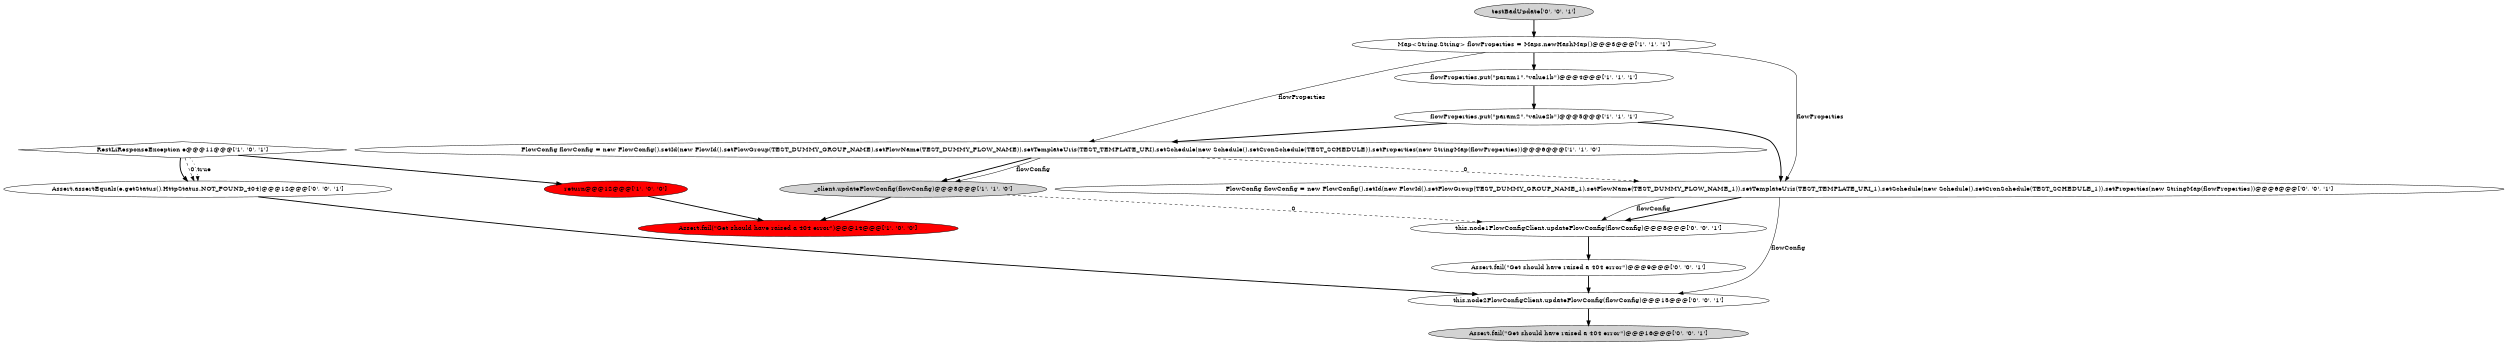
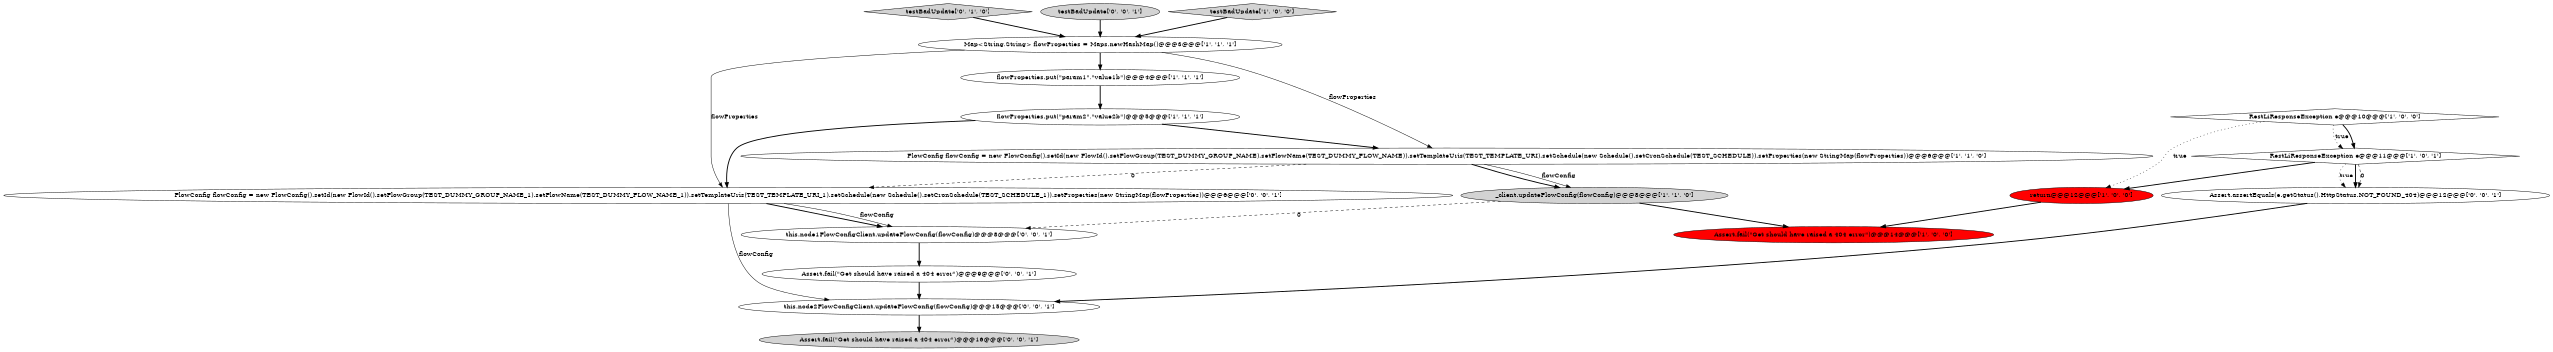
node "testBadUpdate['0', '1', '0']": added
node "testBadUpdate['1', '0', '0']": added
node "RestLiResponseException e@@@10@@@['1', '0', '0']": added
